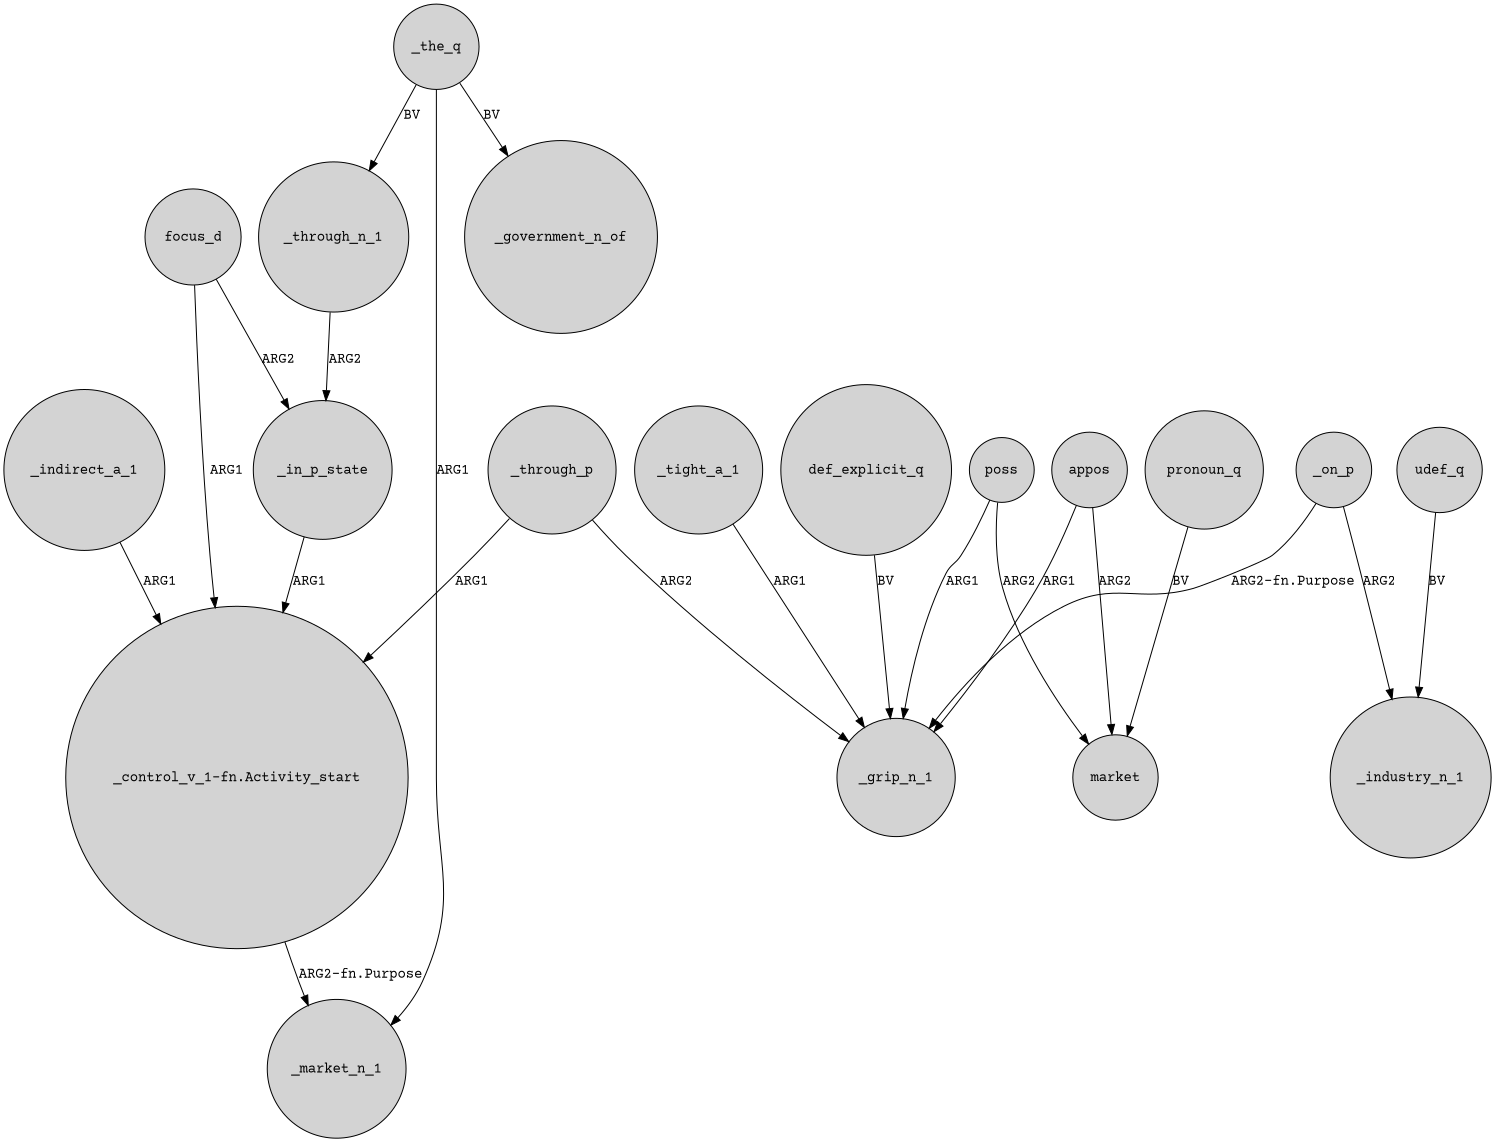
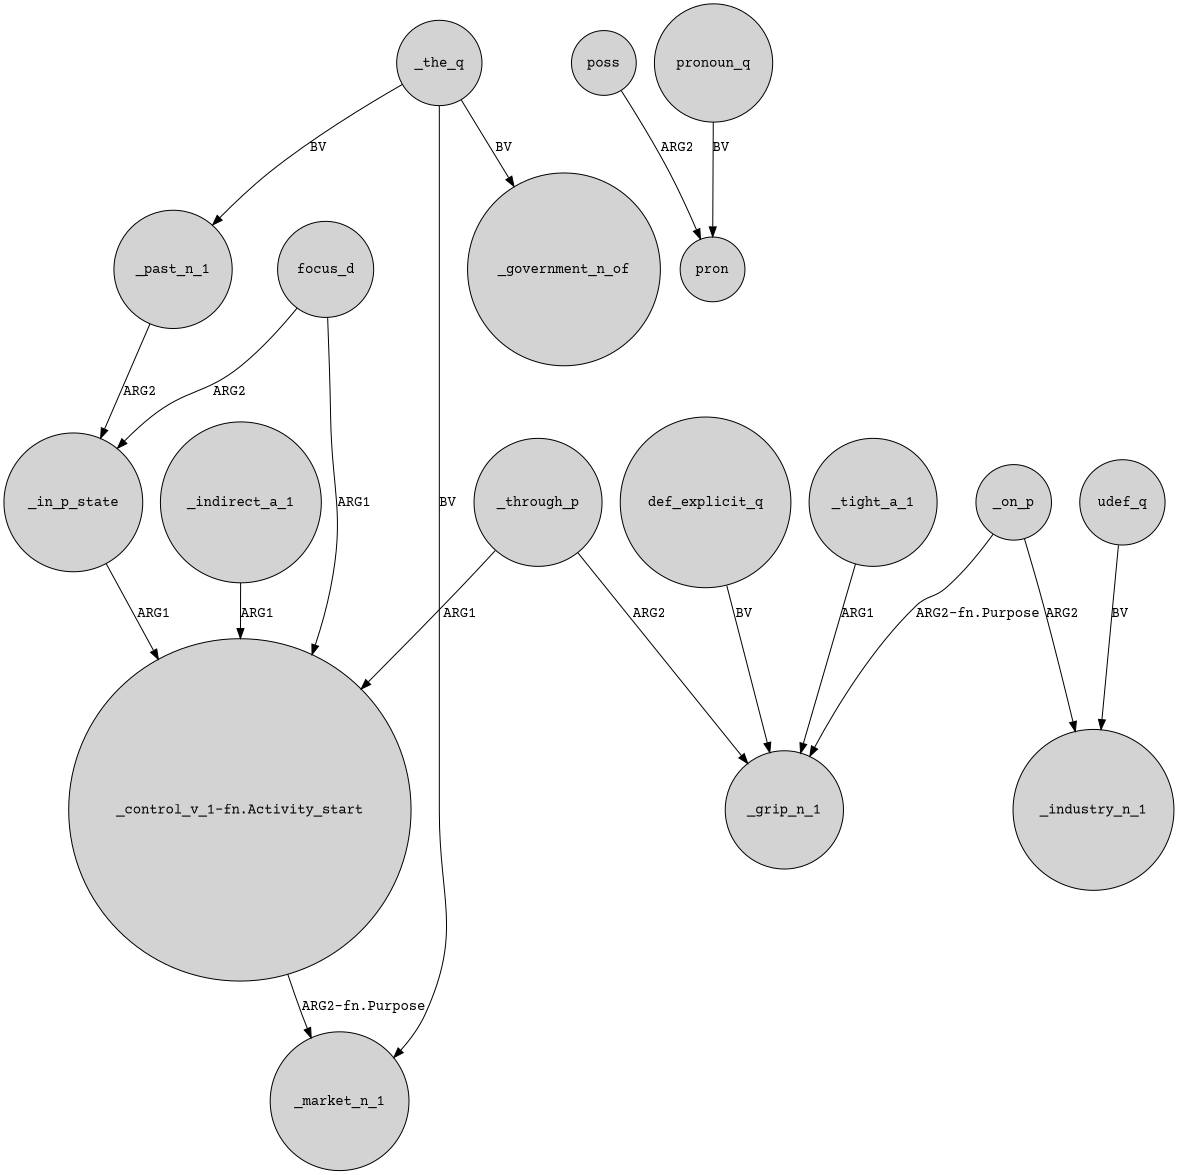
node "_through_n_1": label "_through_n_1" -> "_past_n_1"
edge "_the_q" -> "_market_n_1": label "ARG1" -> "BV"
node "appos": removed
edge "poss" -> "_grip_n_1": removed, label "ARG1"
node "market": label "market" -> "pron"
